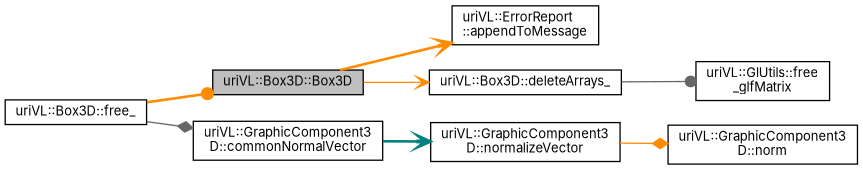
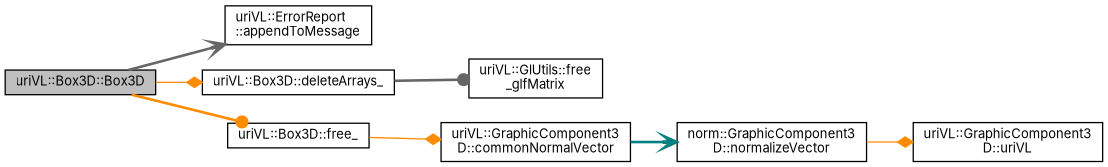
edge "uriVL::Box3D::Box3D" -> "uriVL::ErrorReport ::appendToMessage": color darkorange -> gray40
edge "uriVL::Box3D::Box3D" -> "uriVL::Box3D::deleteArrays_": arrowhead vee -> diamond
edge "uriVL::Box3D::deleteArrays_" -> "uriVL::GlUtils::free _glfMatrix": style solid -> bold
edge "uriVL::Box3D::free_" -> "uriVL::Box3D::Box3D": reversed
edge "uriVL::Box3D::free_" -> "uriVL::GraphicComponent3 D::commonNormalVector": color gray40 -> darkorange
node "uriVL::GraphicComponent3 D::normalizeVector": label "uriVL::GraphicComponent3 D::normalizeVector" -> "norm::GraphicComponent3 D::normalizeVector"
node "uriVL::GraphicComponent3 D::norm": label "uriVL::GraphicComponent3 D::norm" -> "uriVL::GraphicComponent3 D::uriVL"
